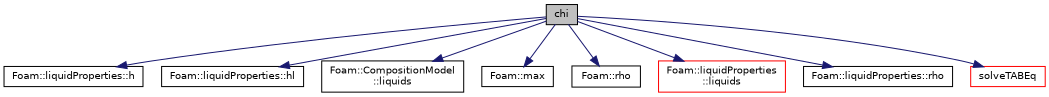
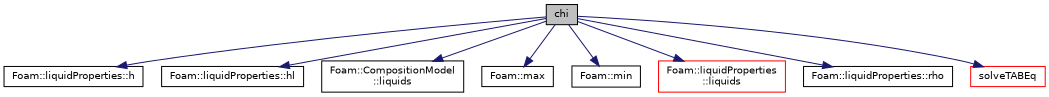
node "Foam::rho": label "Foam::rho" -> "Foam::min"
